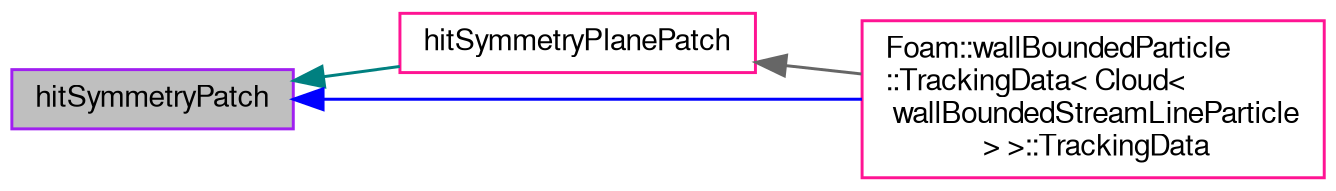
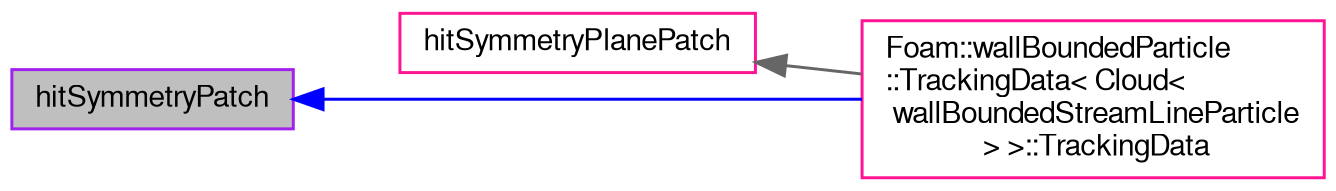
edge "hitSymmetryPlanePatch" -> "hitSymmetryPatch": removed
